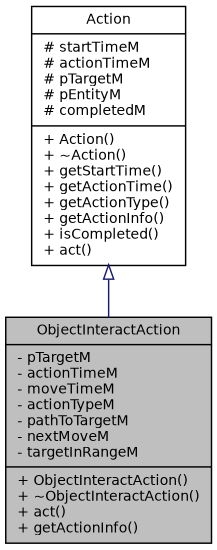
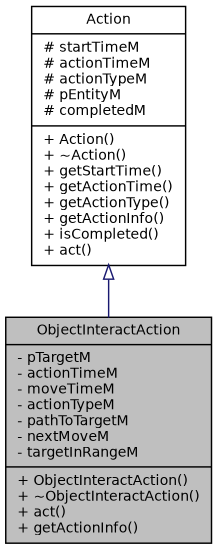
node "Action": text "# pTargetM" -> "# actionTypeM"
